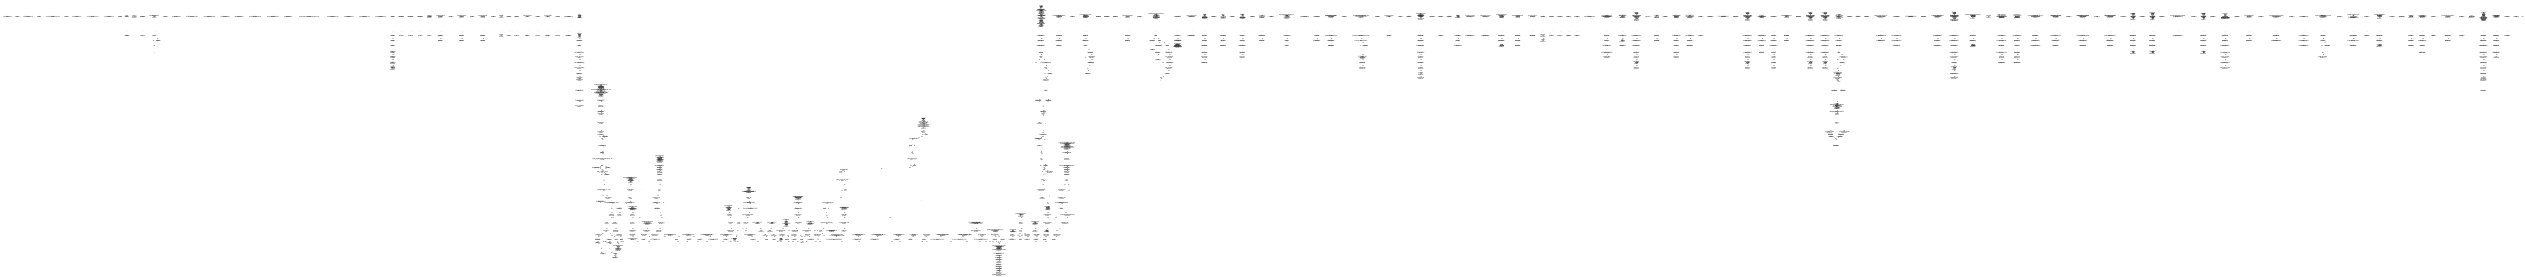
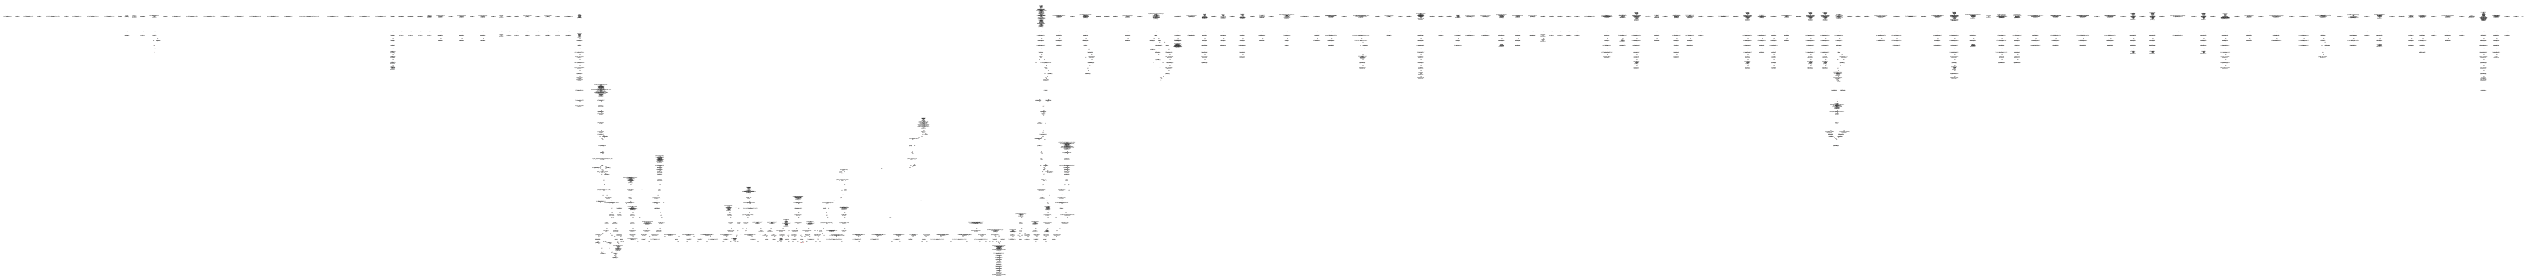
node "356_ _dest += 32; 2018-expression_statement-357-357": removed
